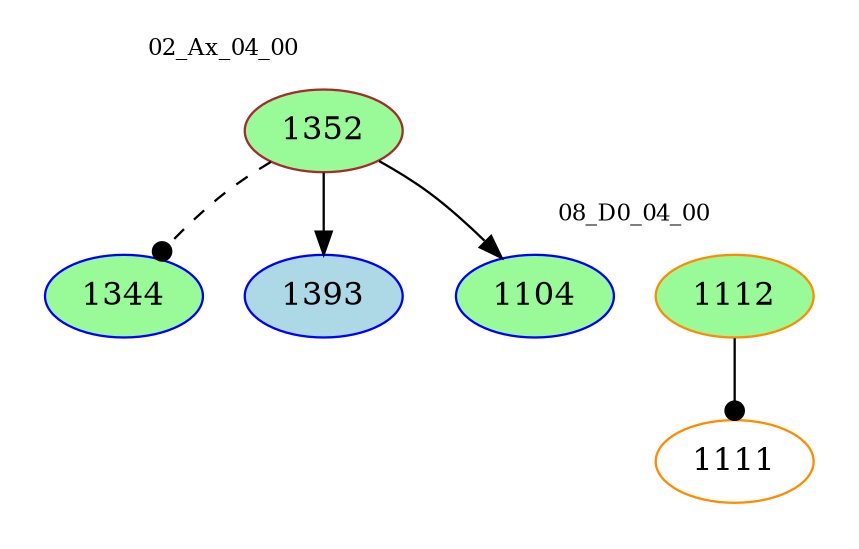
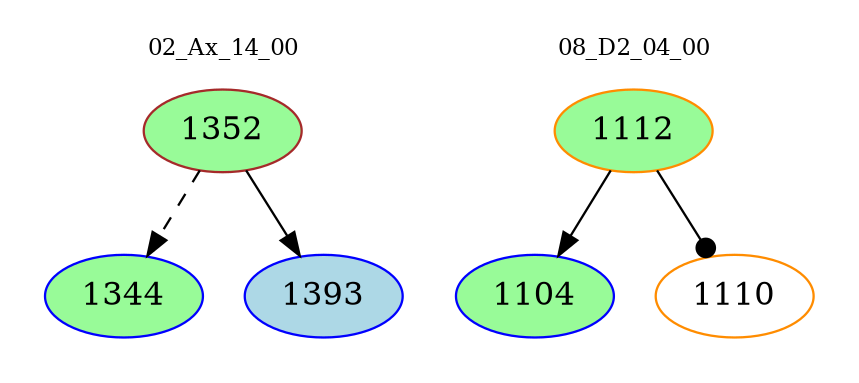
cluster "02_Ax_04_00": label "02_Ax_04_00" -> "02_Ax_14_00"
edge "1352" -> "1344": arrowhead dot -> normal
edge "1352" -> "1104": now "1112" -> "1104"
cluster "08_D0_04_00": label "08_D0_04_00" -> "08_D2_04_00"
node "1111": label "1111" -> "1110"
